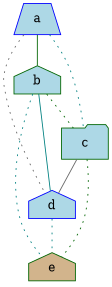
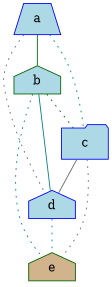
node "c": color darkgreen -> blue
edge "c" -- "e": color darkgreen -> gray40
